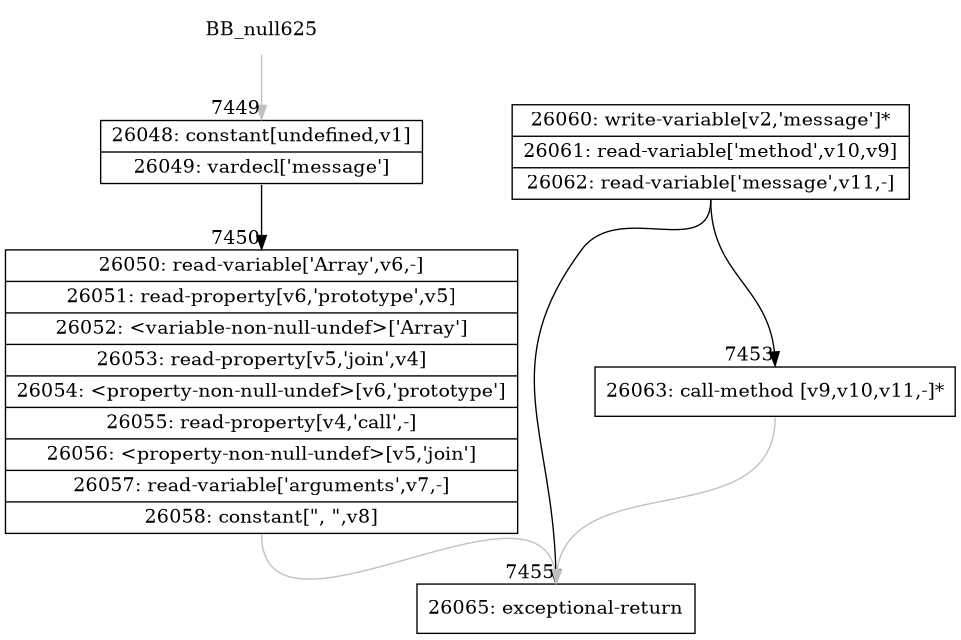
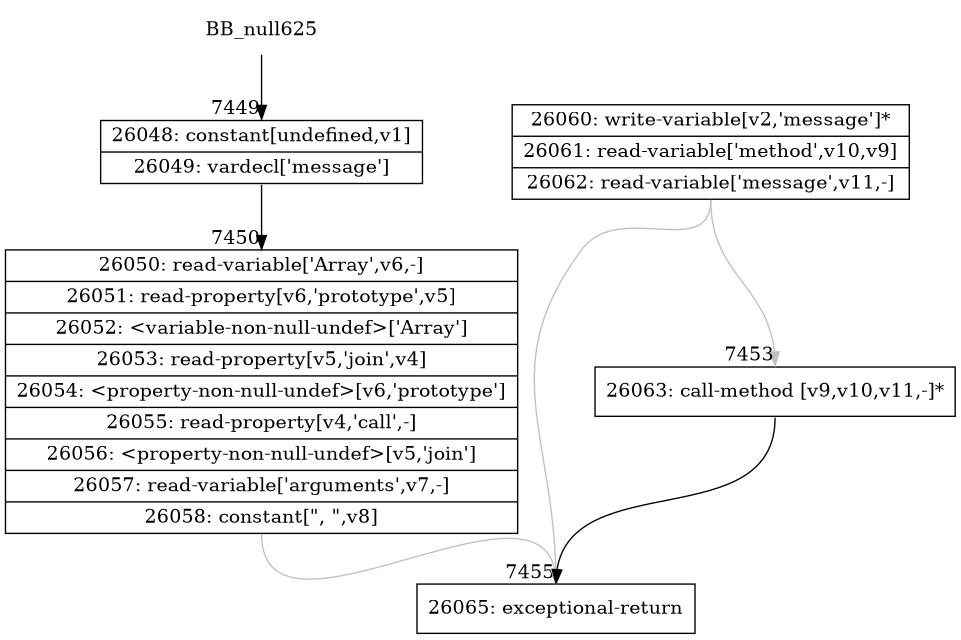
edge "BB_null625" -> "26048: constant[undefined,v1]": color gray -> black
edge "26060: write-variable[v2,'message']*" -> "26063: call-method [v9,v10,v11,-]*": color black -> gray
edge "26060: write-variable[v2,'message']*" -> "26065: exceptional-return": color black -> gray
edge "26063: call-method [v9,v10,v11,-]*" -> "26065: exceptional-return": color gray -> black
